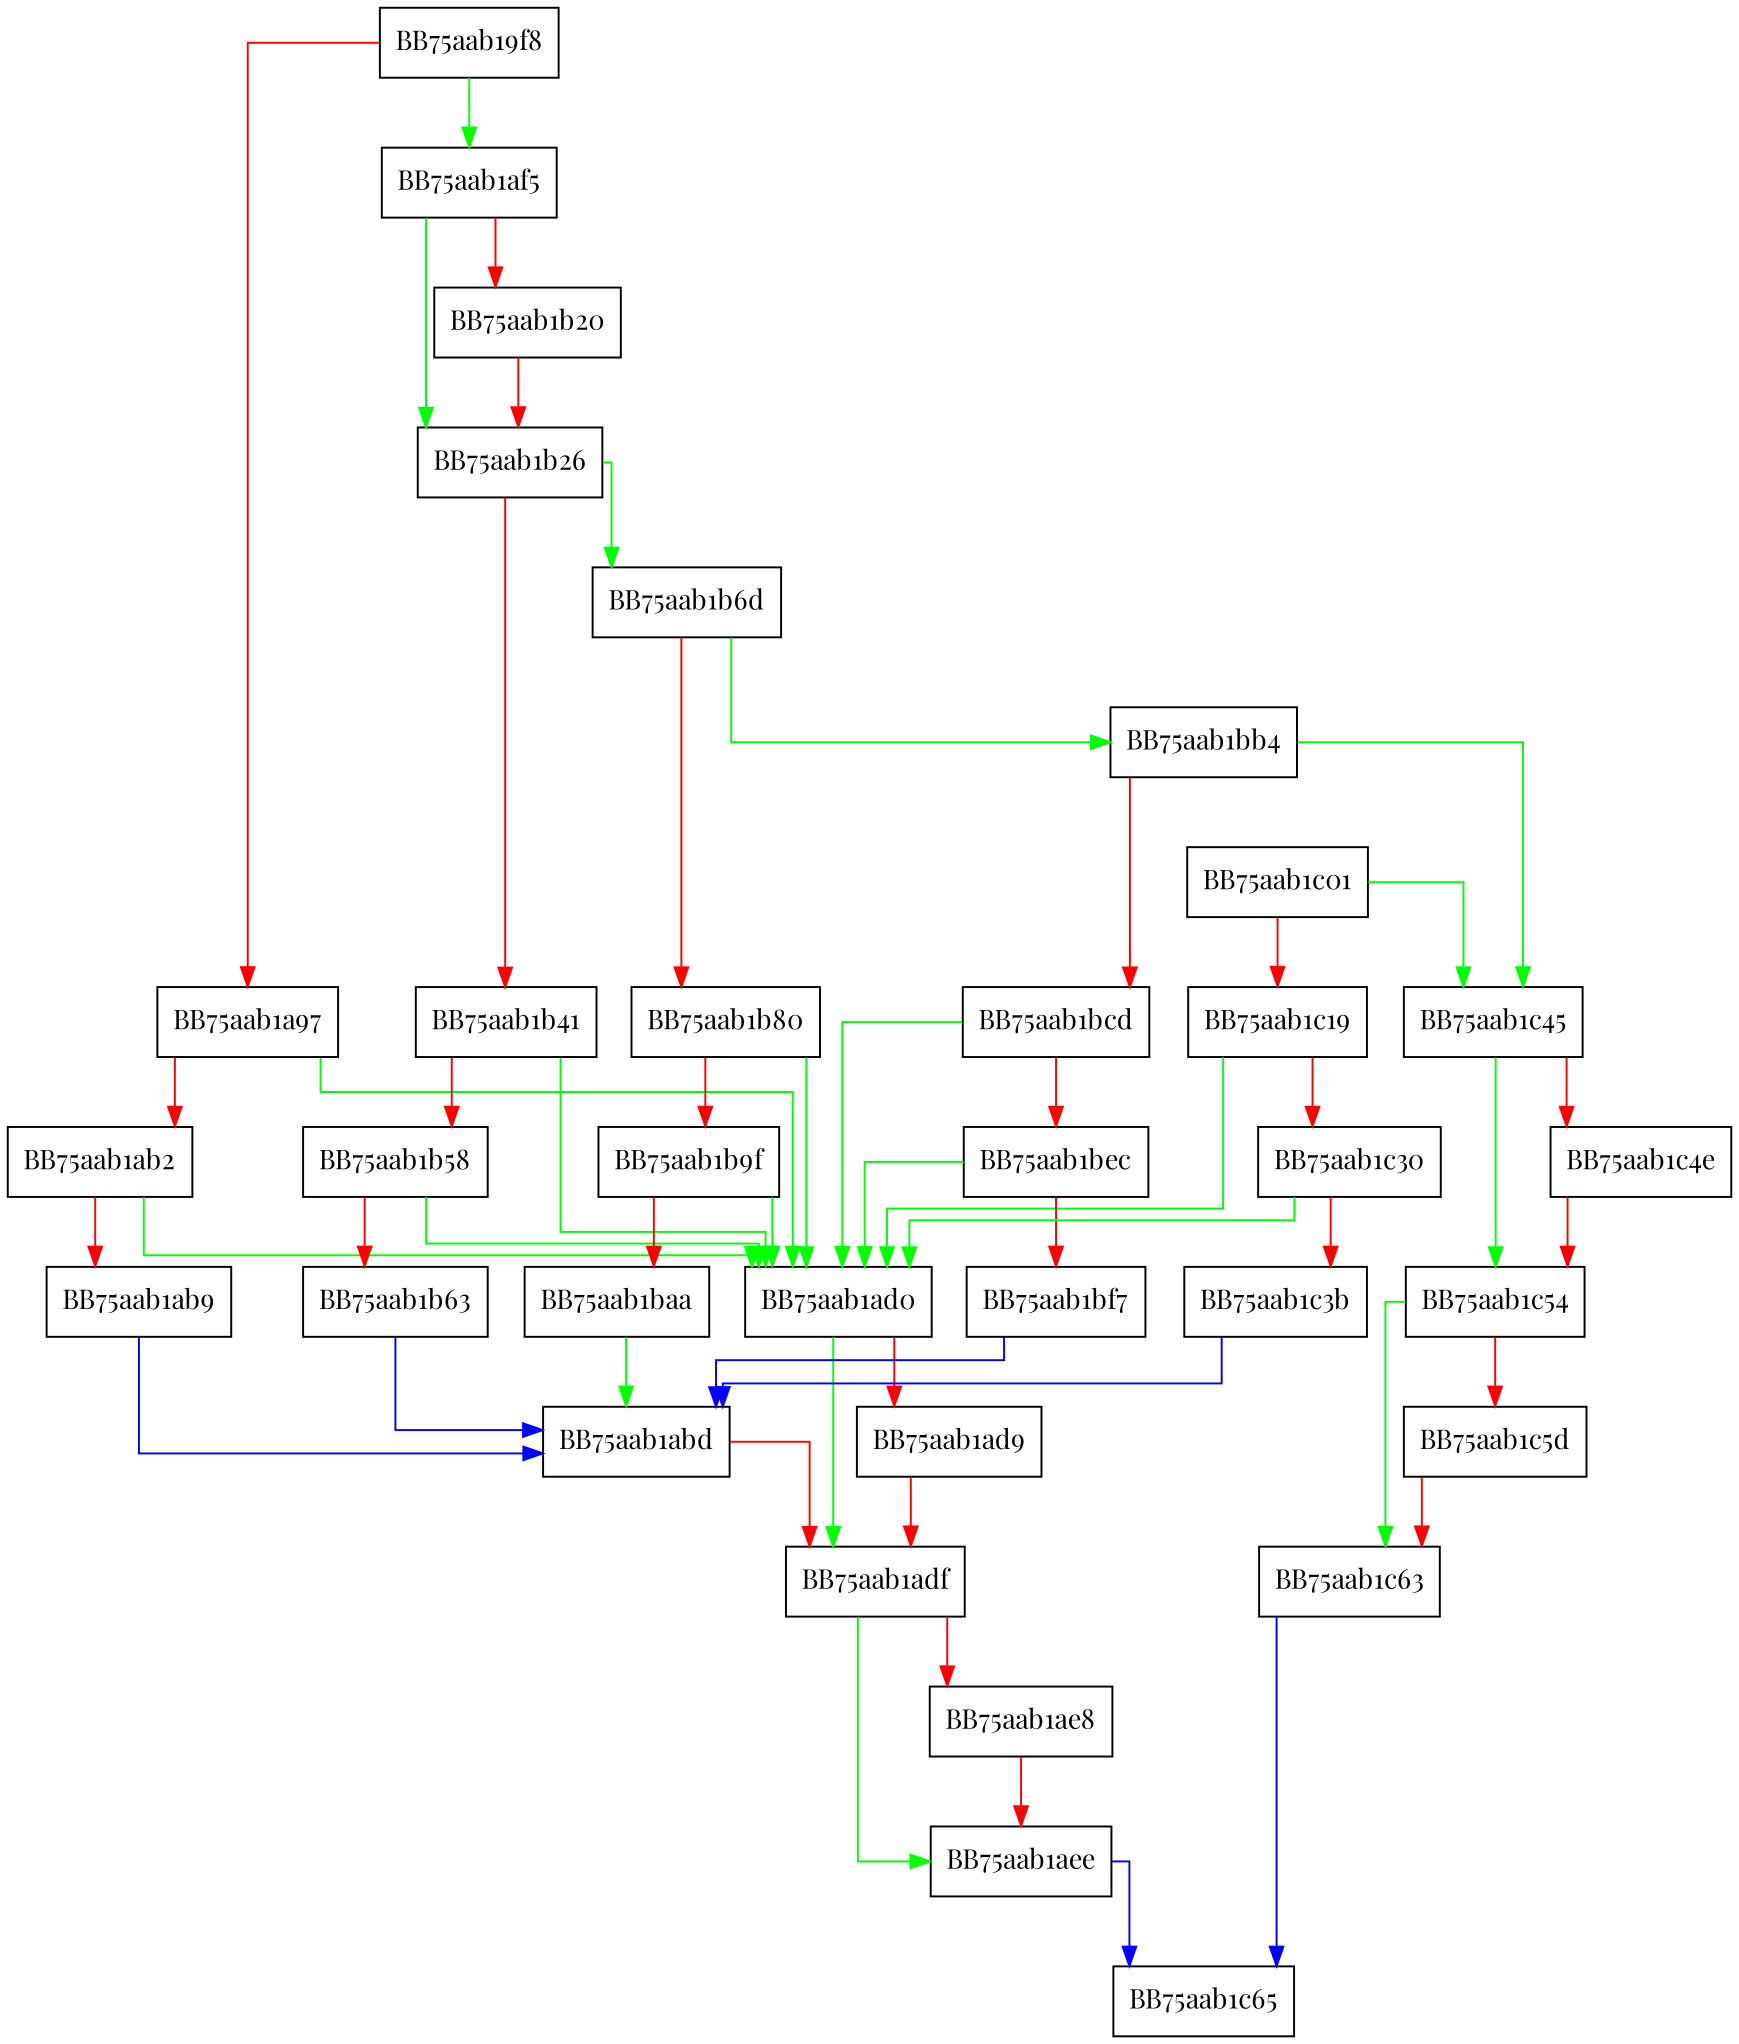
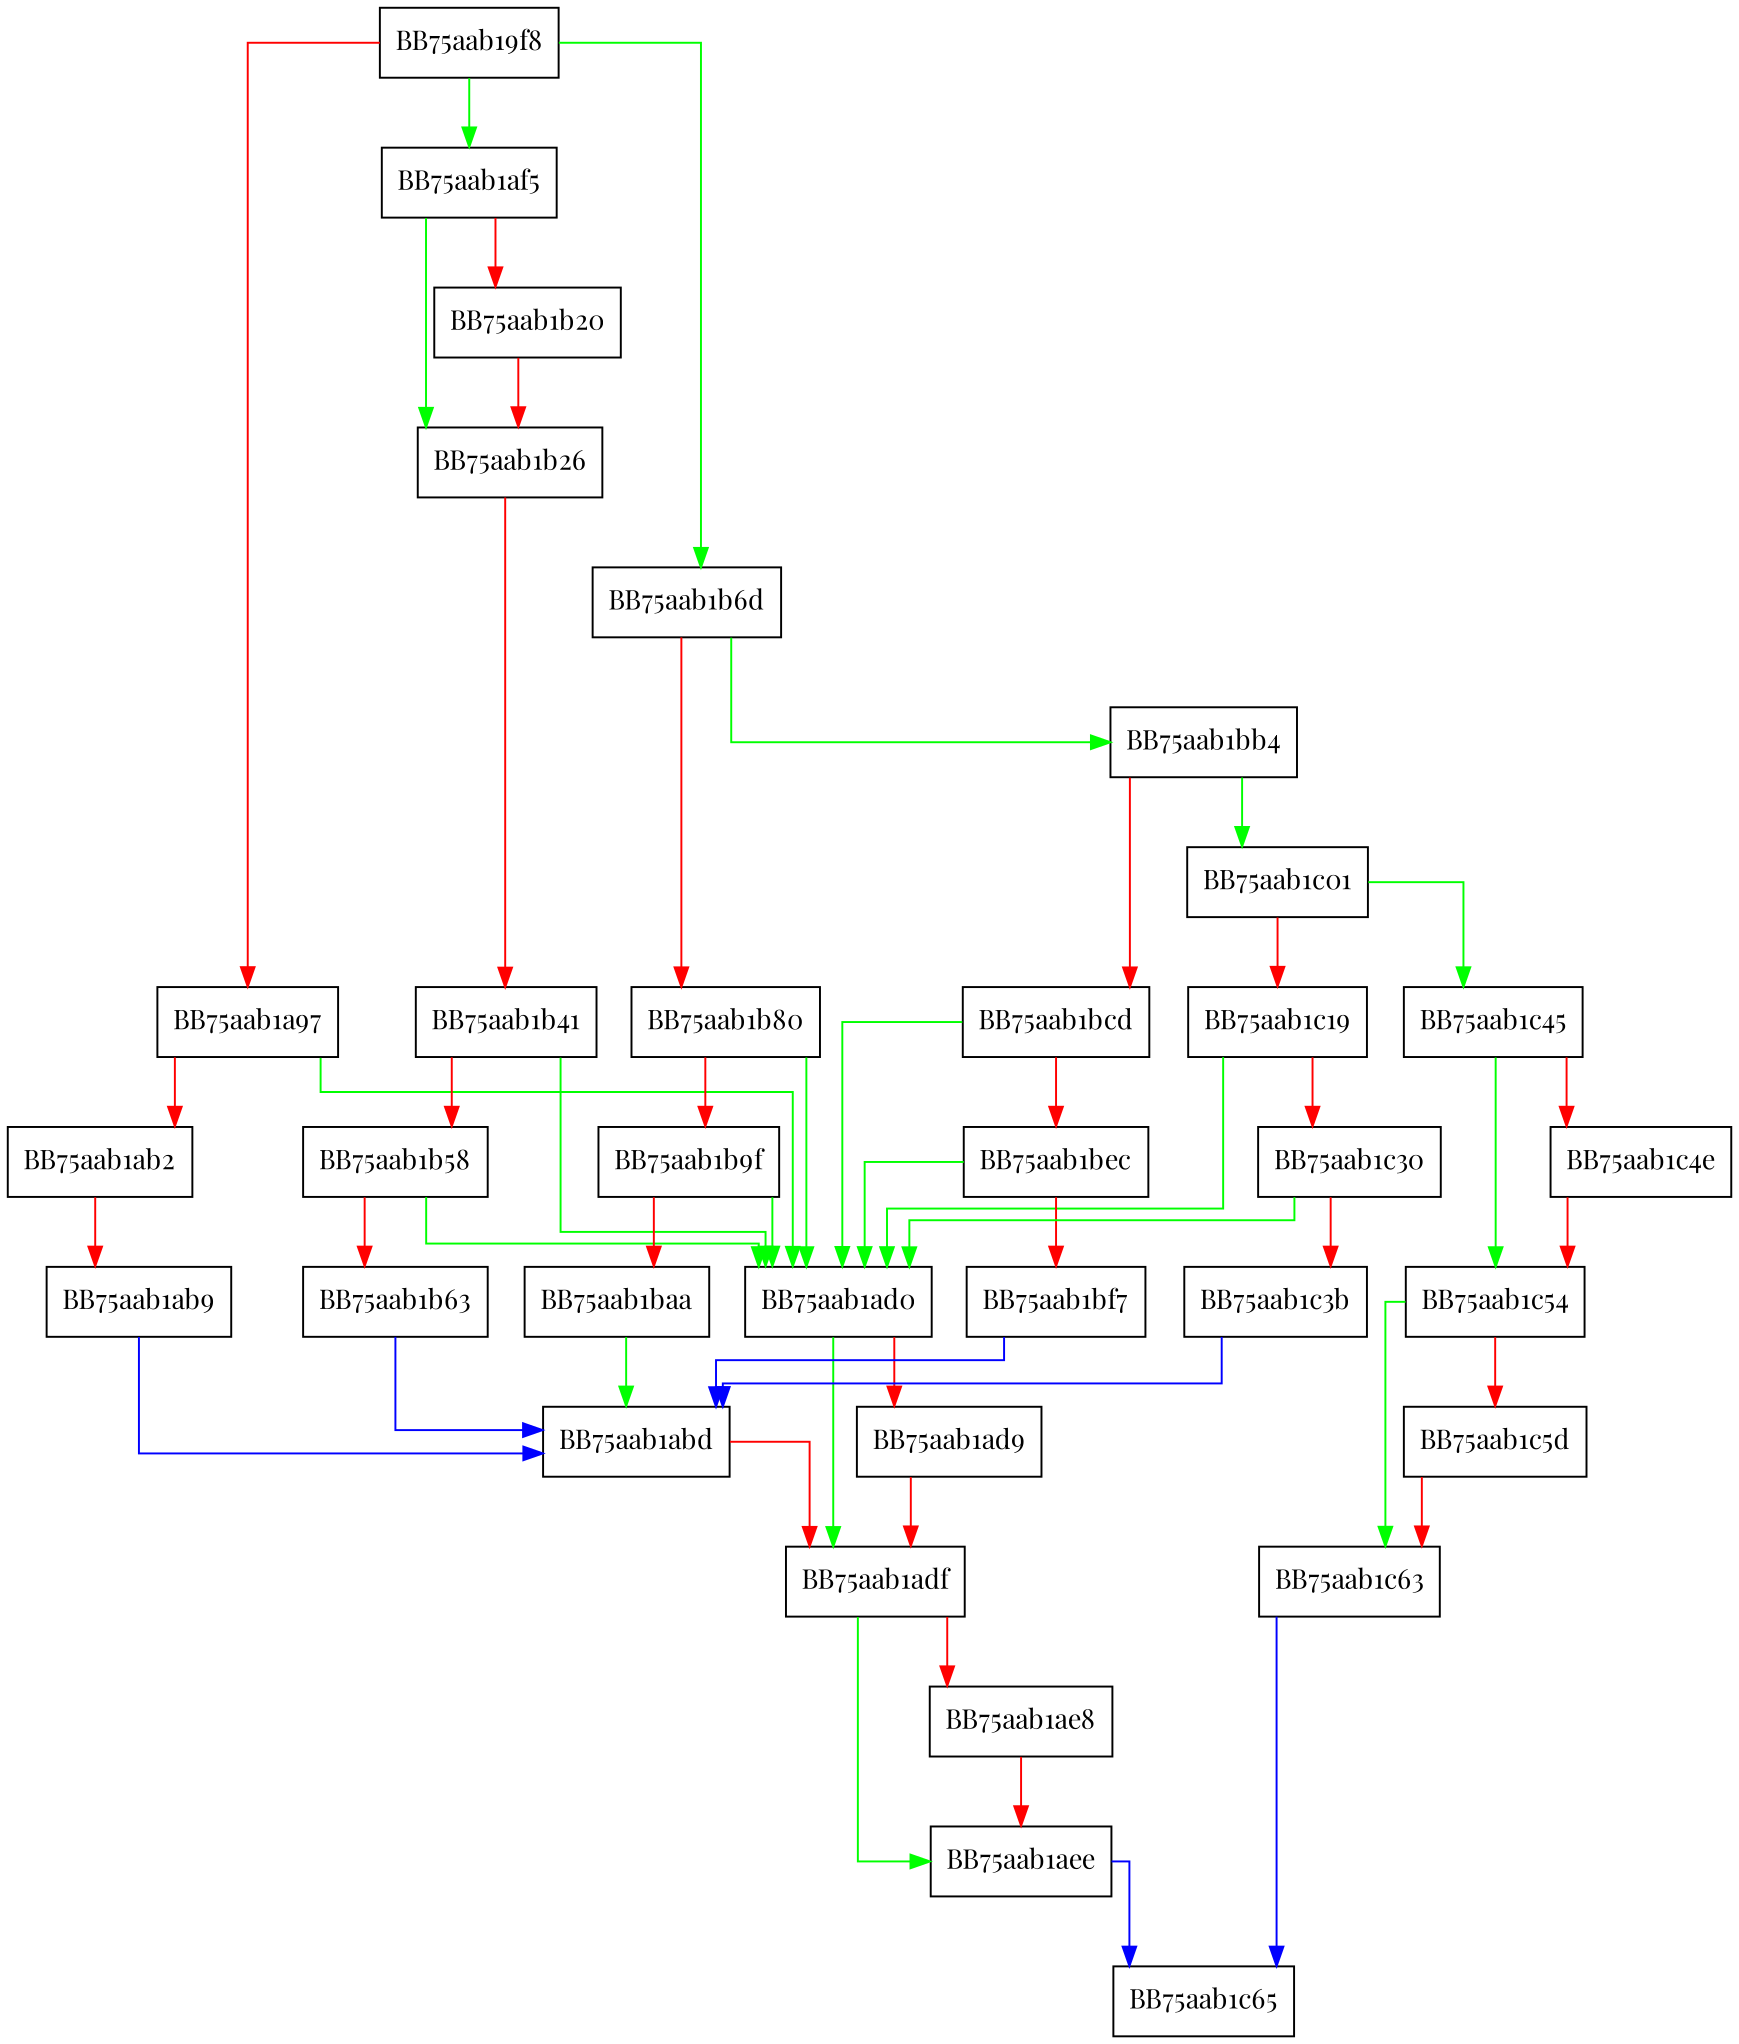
edge "BB75aab1b26" -> "BB75aab1b6d": now "BB75aab19f8" -> "BB75aab1b6d"
edge "BB75aab1bb4" -> "BB75aab1c45": now "BB75aab1bb4" -> "BB75aab1c01"
edge "BB75aab1ab2" -> "BB75aab1ad0": removed
